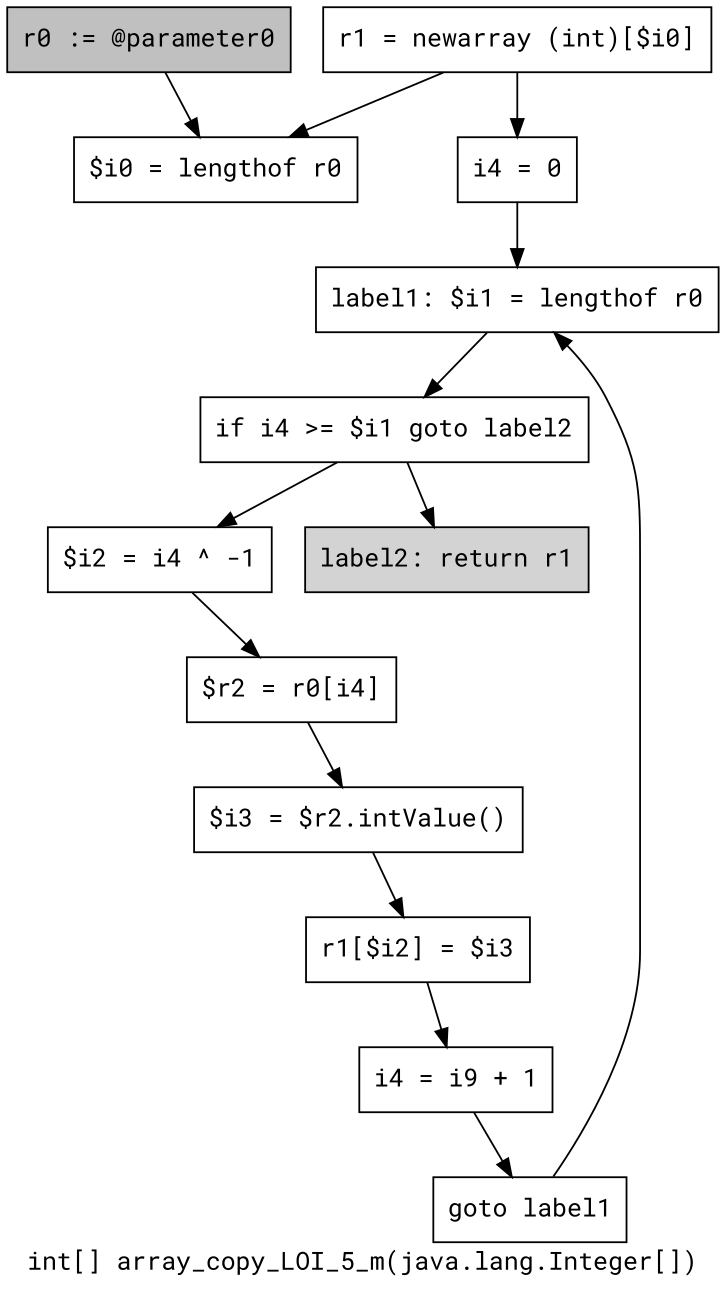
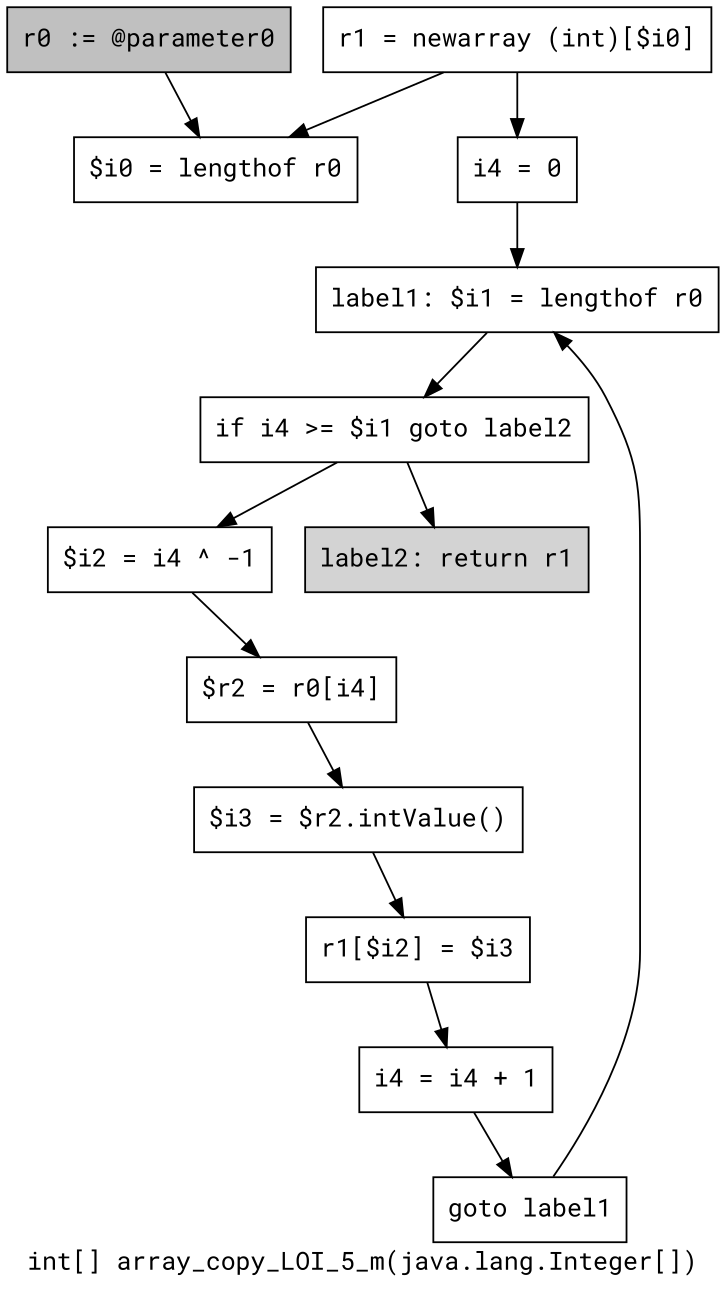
node "i4 = i9 + 1": label "i4 = i9 + 1" -> "i4 = i4 + 1"
